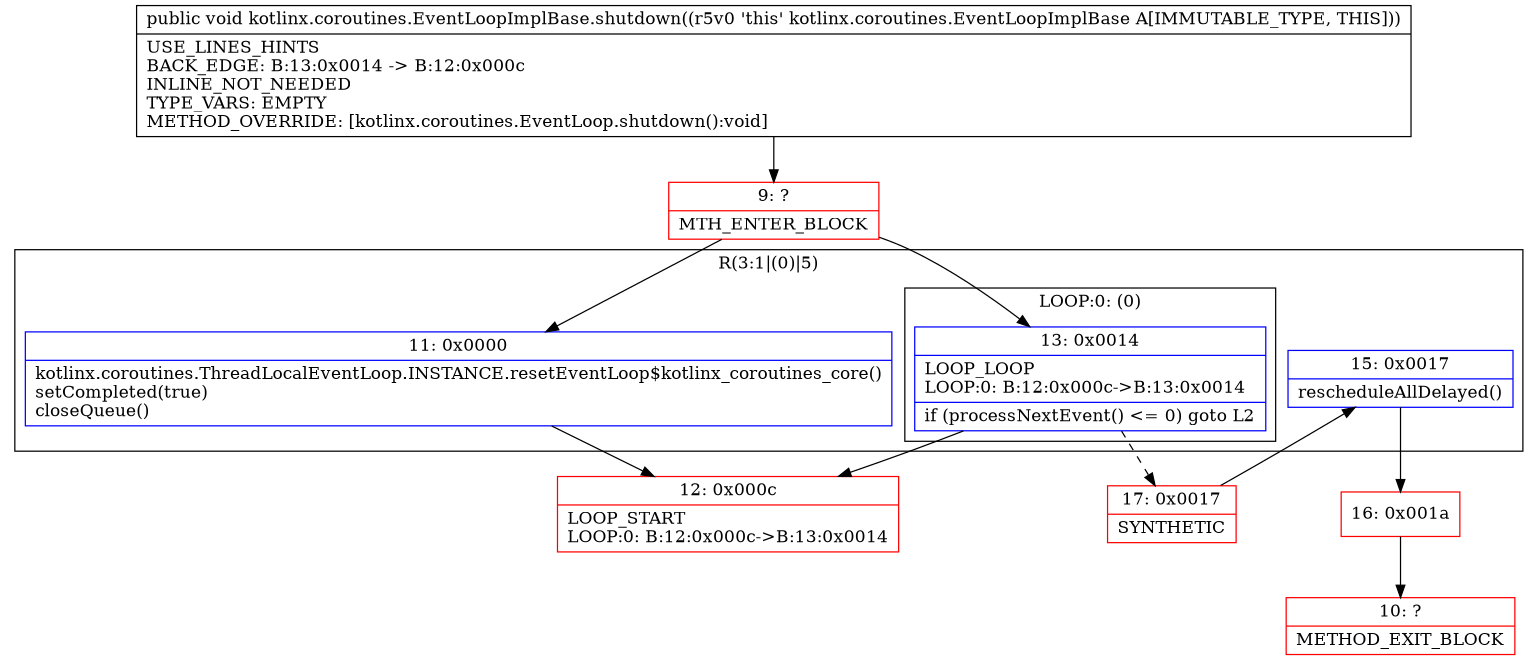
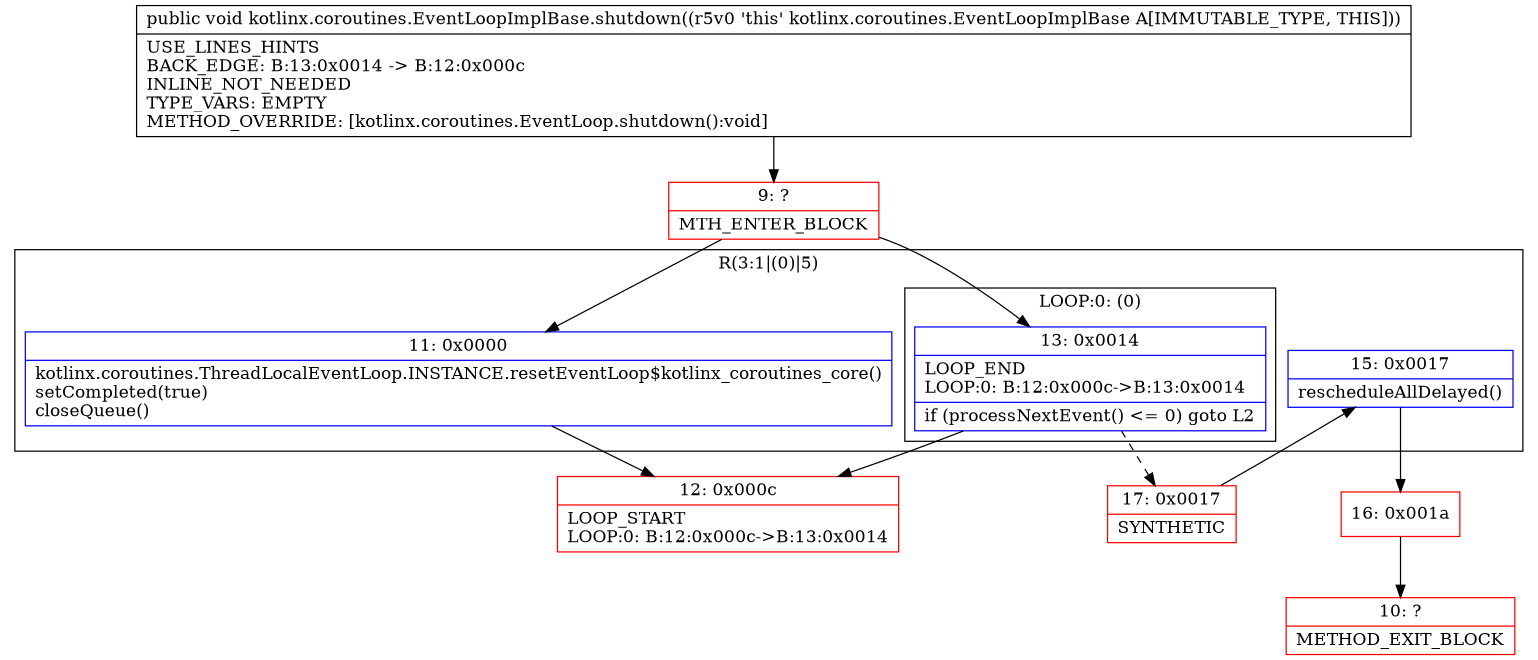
node "13: 0x0014": text "LOOP_LOOP" -> "LOOP_END"
